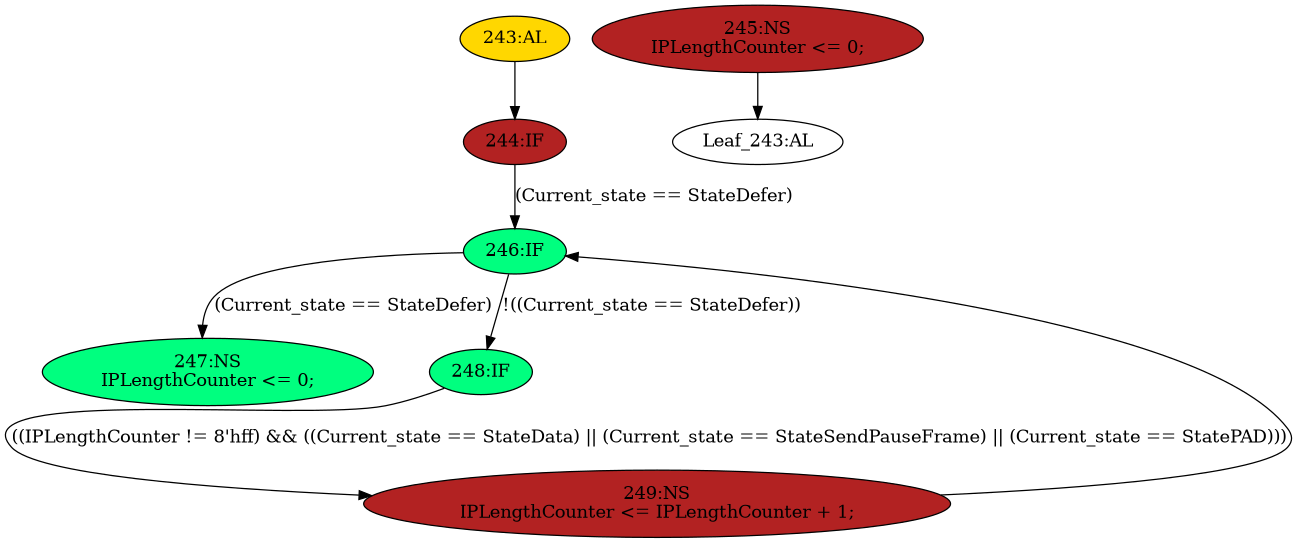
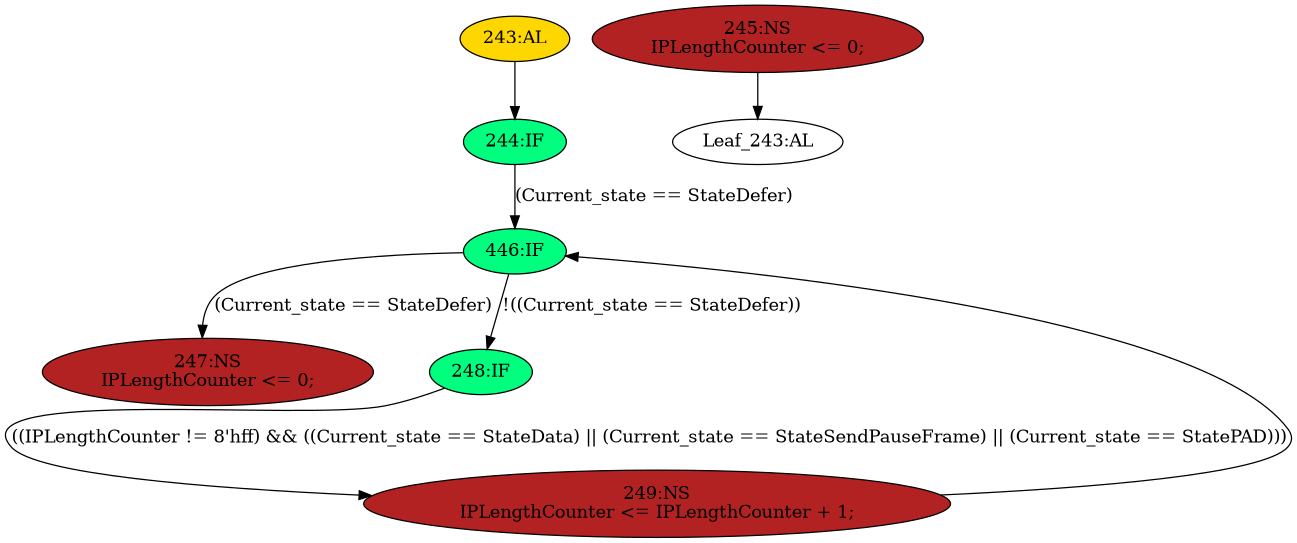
node "244:IF": fillcolor firebrick -> springgreen
node "246:IF": label "246:IF" -> "446:IF"
node "247:NS IPLengthCounter <= 0;": fillcolor springgreen -> firebrick
